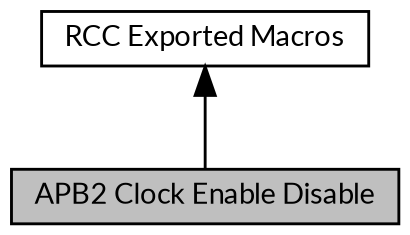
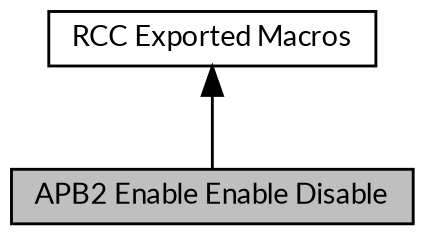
node "APB2 Clock Enable Disable": label "APB2 Clock Enable Disable" -> "APB2 Enable Enable Disable"
